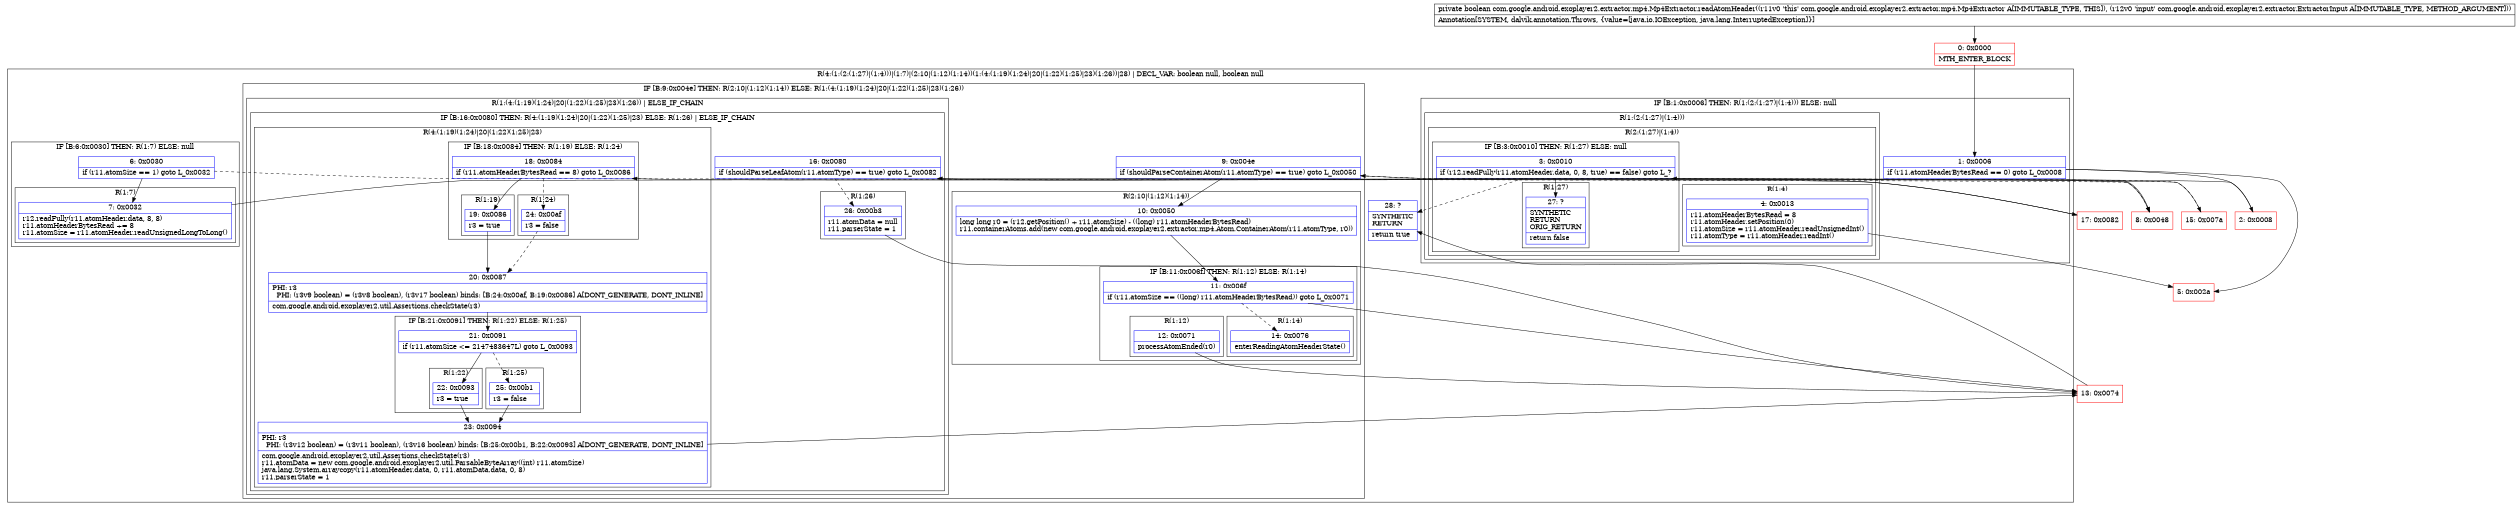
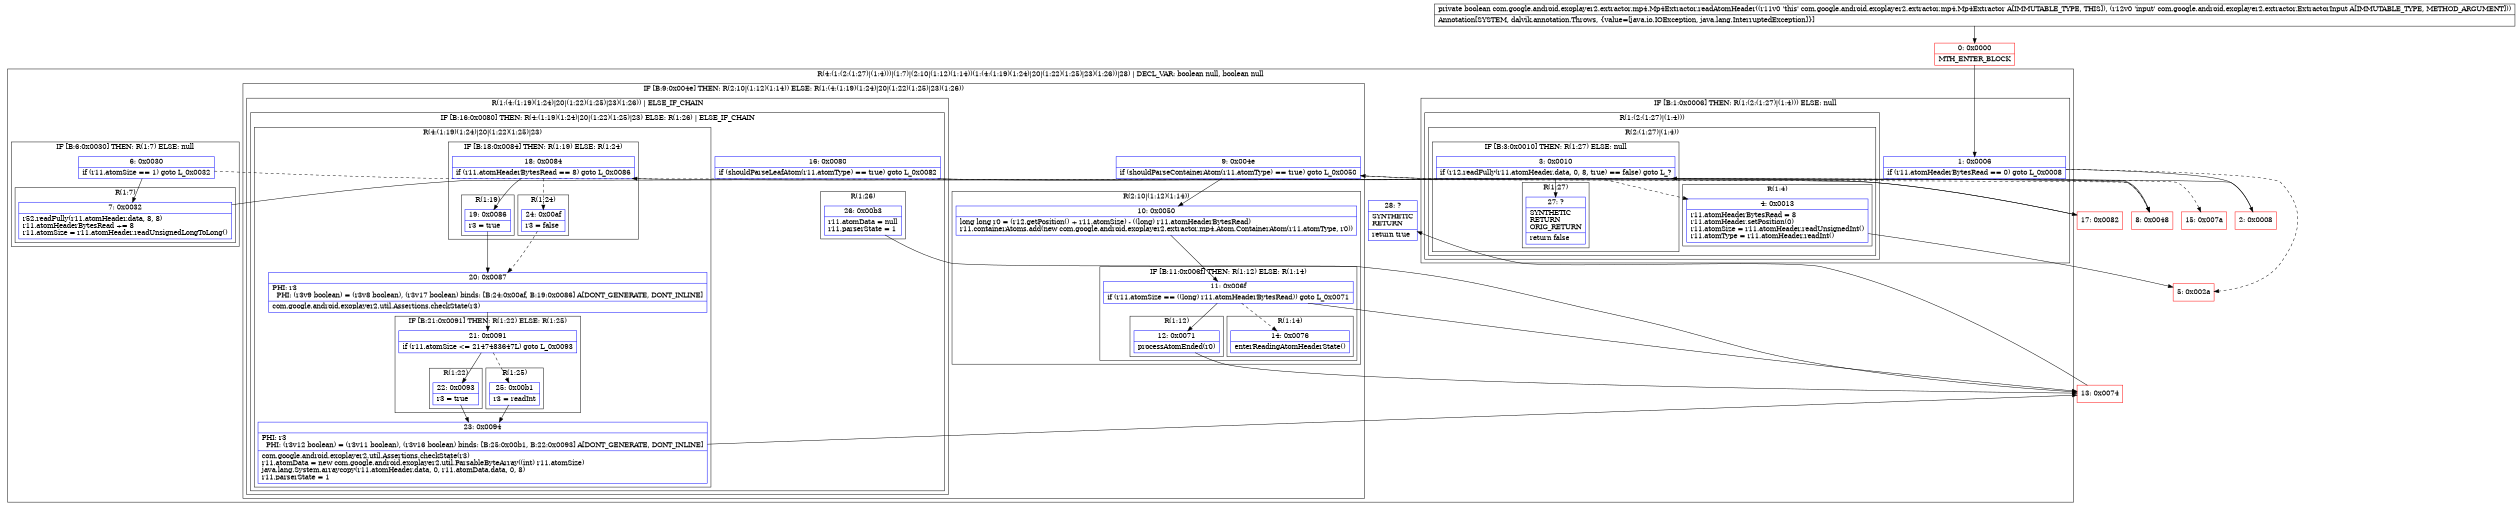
edge "1: 0x0006" -> "5: 0x002a": style solid -> dashed
edge "15: 0x007a" -> "16: 0x0080": removed
edge "16: 0x0080" -> "26: 0x00b3": removed
edge "3: 0x0010" -> "28: ?": now "3: 0x0010" -> "4: 0x0013"
node "7: 0x0032": text "r12.readFully(r11.atomHeader.data, 8, 8)" -> "r52.readFully(r11.atomHeader.data, 8, 8)"
edge "11: 0x006f" -> "12: 0x0071": added
node "25: 0x00b1": text "r3 = false" -> "r3 = readInt"
